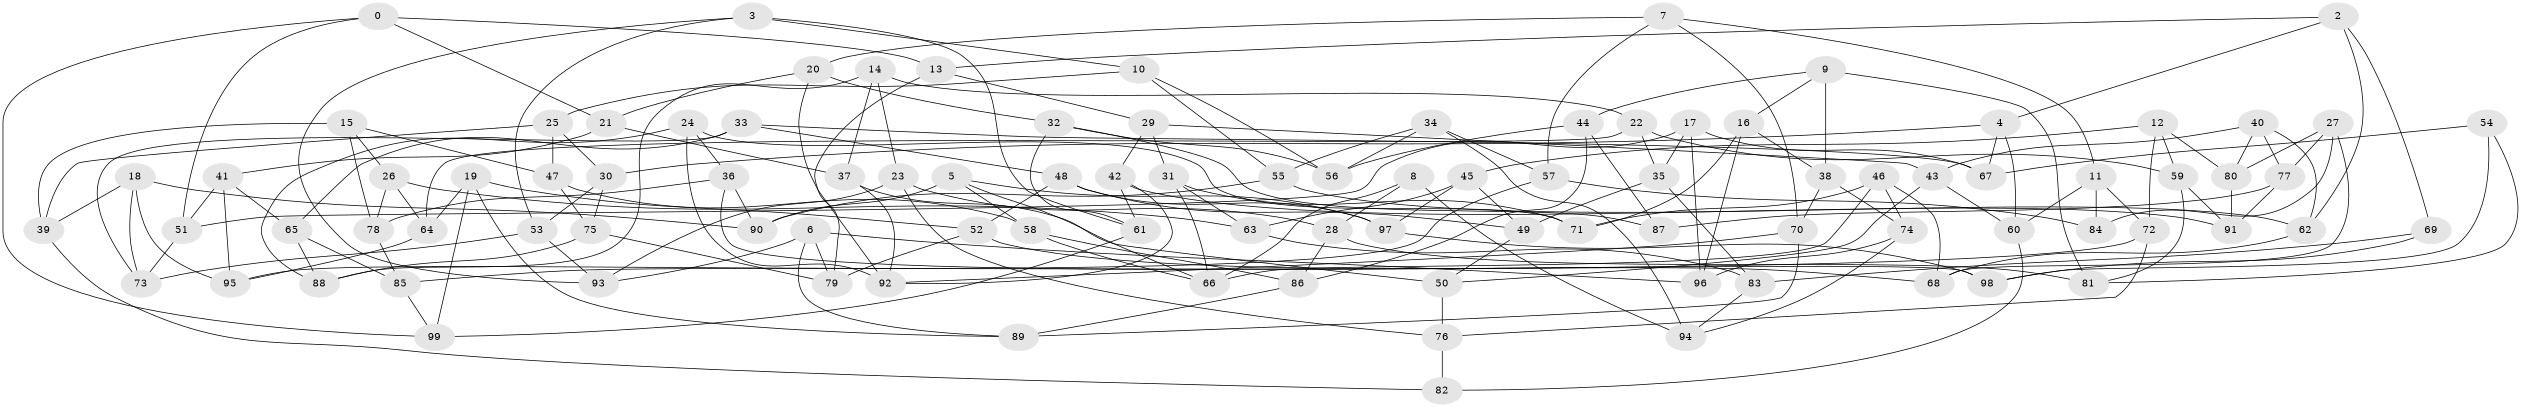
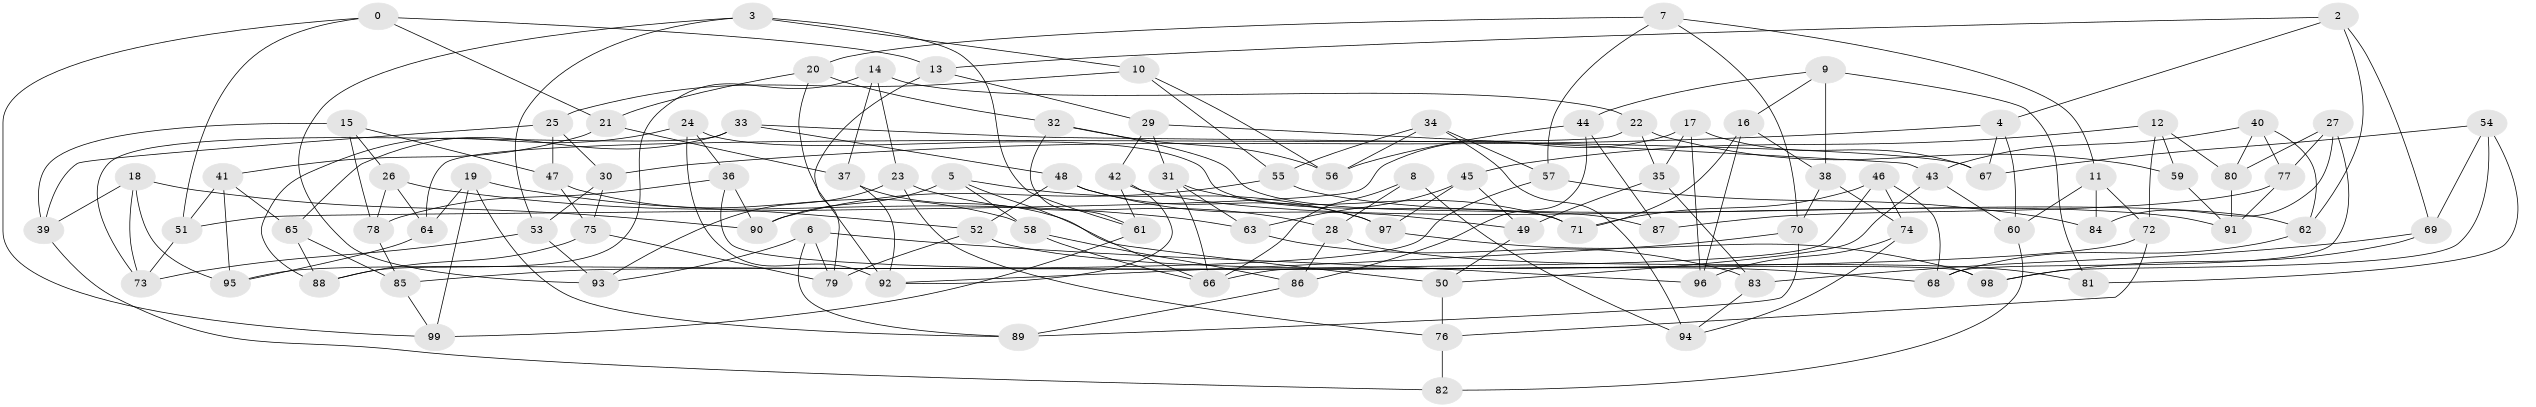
edge "54" -- "69": added
edge "59" -- "81": removed
